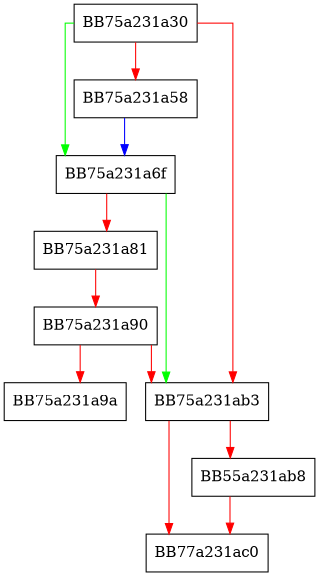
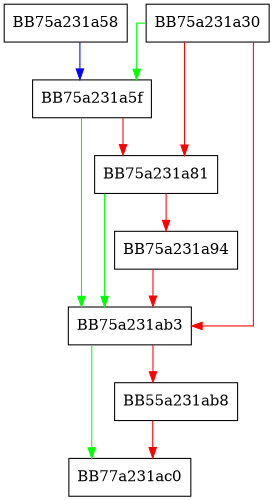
edge "BB75a231a30" -> "BB75a231a58": now "BB75a231a30" -> "BB75a231a81"
node "BB75a231a6f": label "BB75a231a6f" -> "BB75a231a5f"
edge "BB75a231a81" -> "BB75a231ab3": added
node "BB75a231a90": label "BB75a231a90" -> "BB75a231a94"
node "BB75a231a9a": removed
edge "BB75a231ab3" -> "BB77a231ac0": color red -> green
